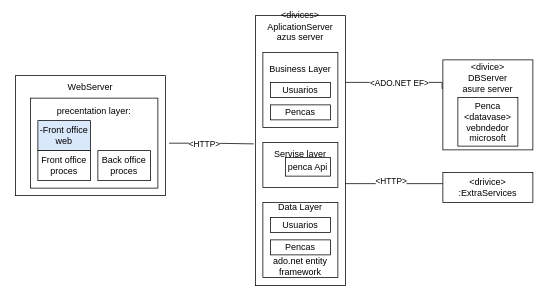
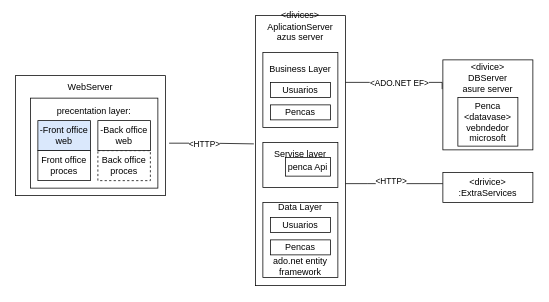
node "-Back office web": added
node "Back office proces": style solid -> dashed
